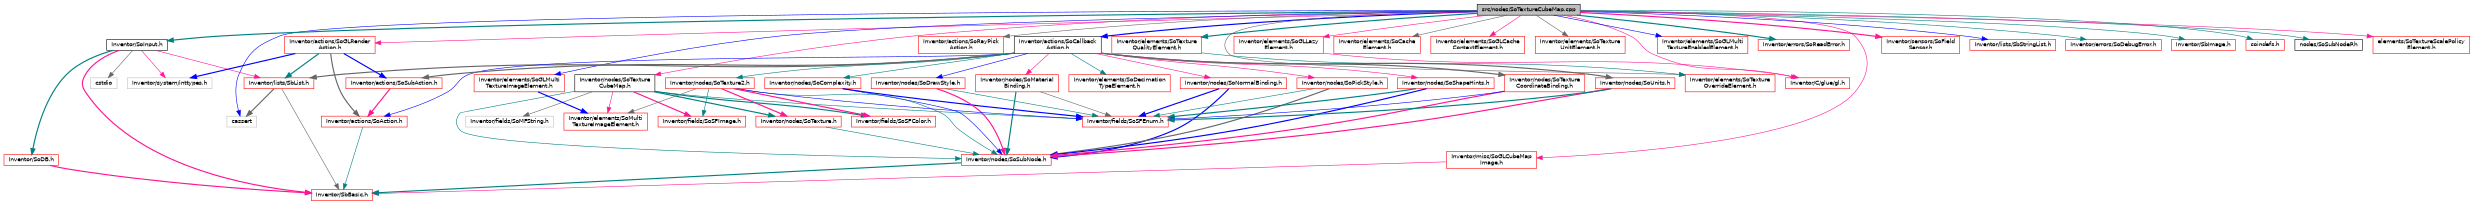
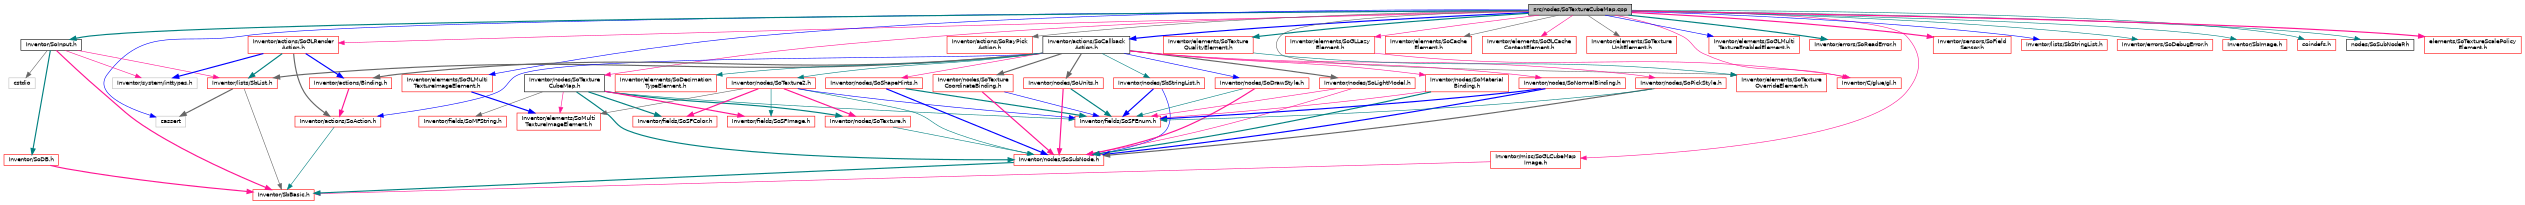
edge "src/nodes/SoTextureCubeMap.cpp" -> "elements/SoTextureScalePolicy Element.h": style solid -> bold
node "Inventor/actions/SoSubAction.h": label "Inventor/actions/SoSubAction.h" -> "Inventor/actions/Binding.h"
node "Inventor/nodes/SoComplexity.h": label "Inventor/nodes/SoComplexity.h" -> "Inventor/nodes/SbStringList.h"
node "Inventor/nodes/SoLightModel.h": added
edge "Inventor/nodes/SoMaterial Binding.h" -> "Inventor/fields/SoSFEnum.h": color gray40 -> deeppink
node "Inventor/fields/SoMFString.h": color grey75 -> red
edge "Inventor/nodes/SoTexture CubeMap.h" -> "Inventor/nodes/SoSubNode.h": style solid -> bold
